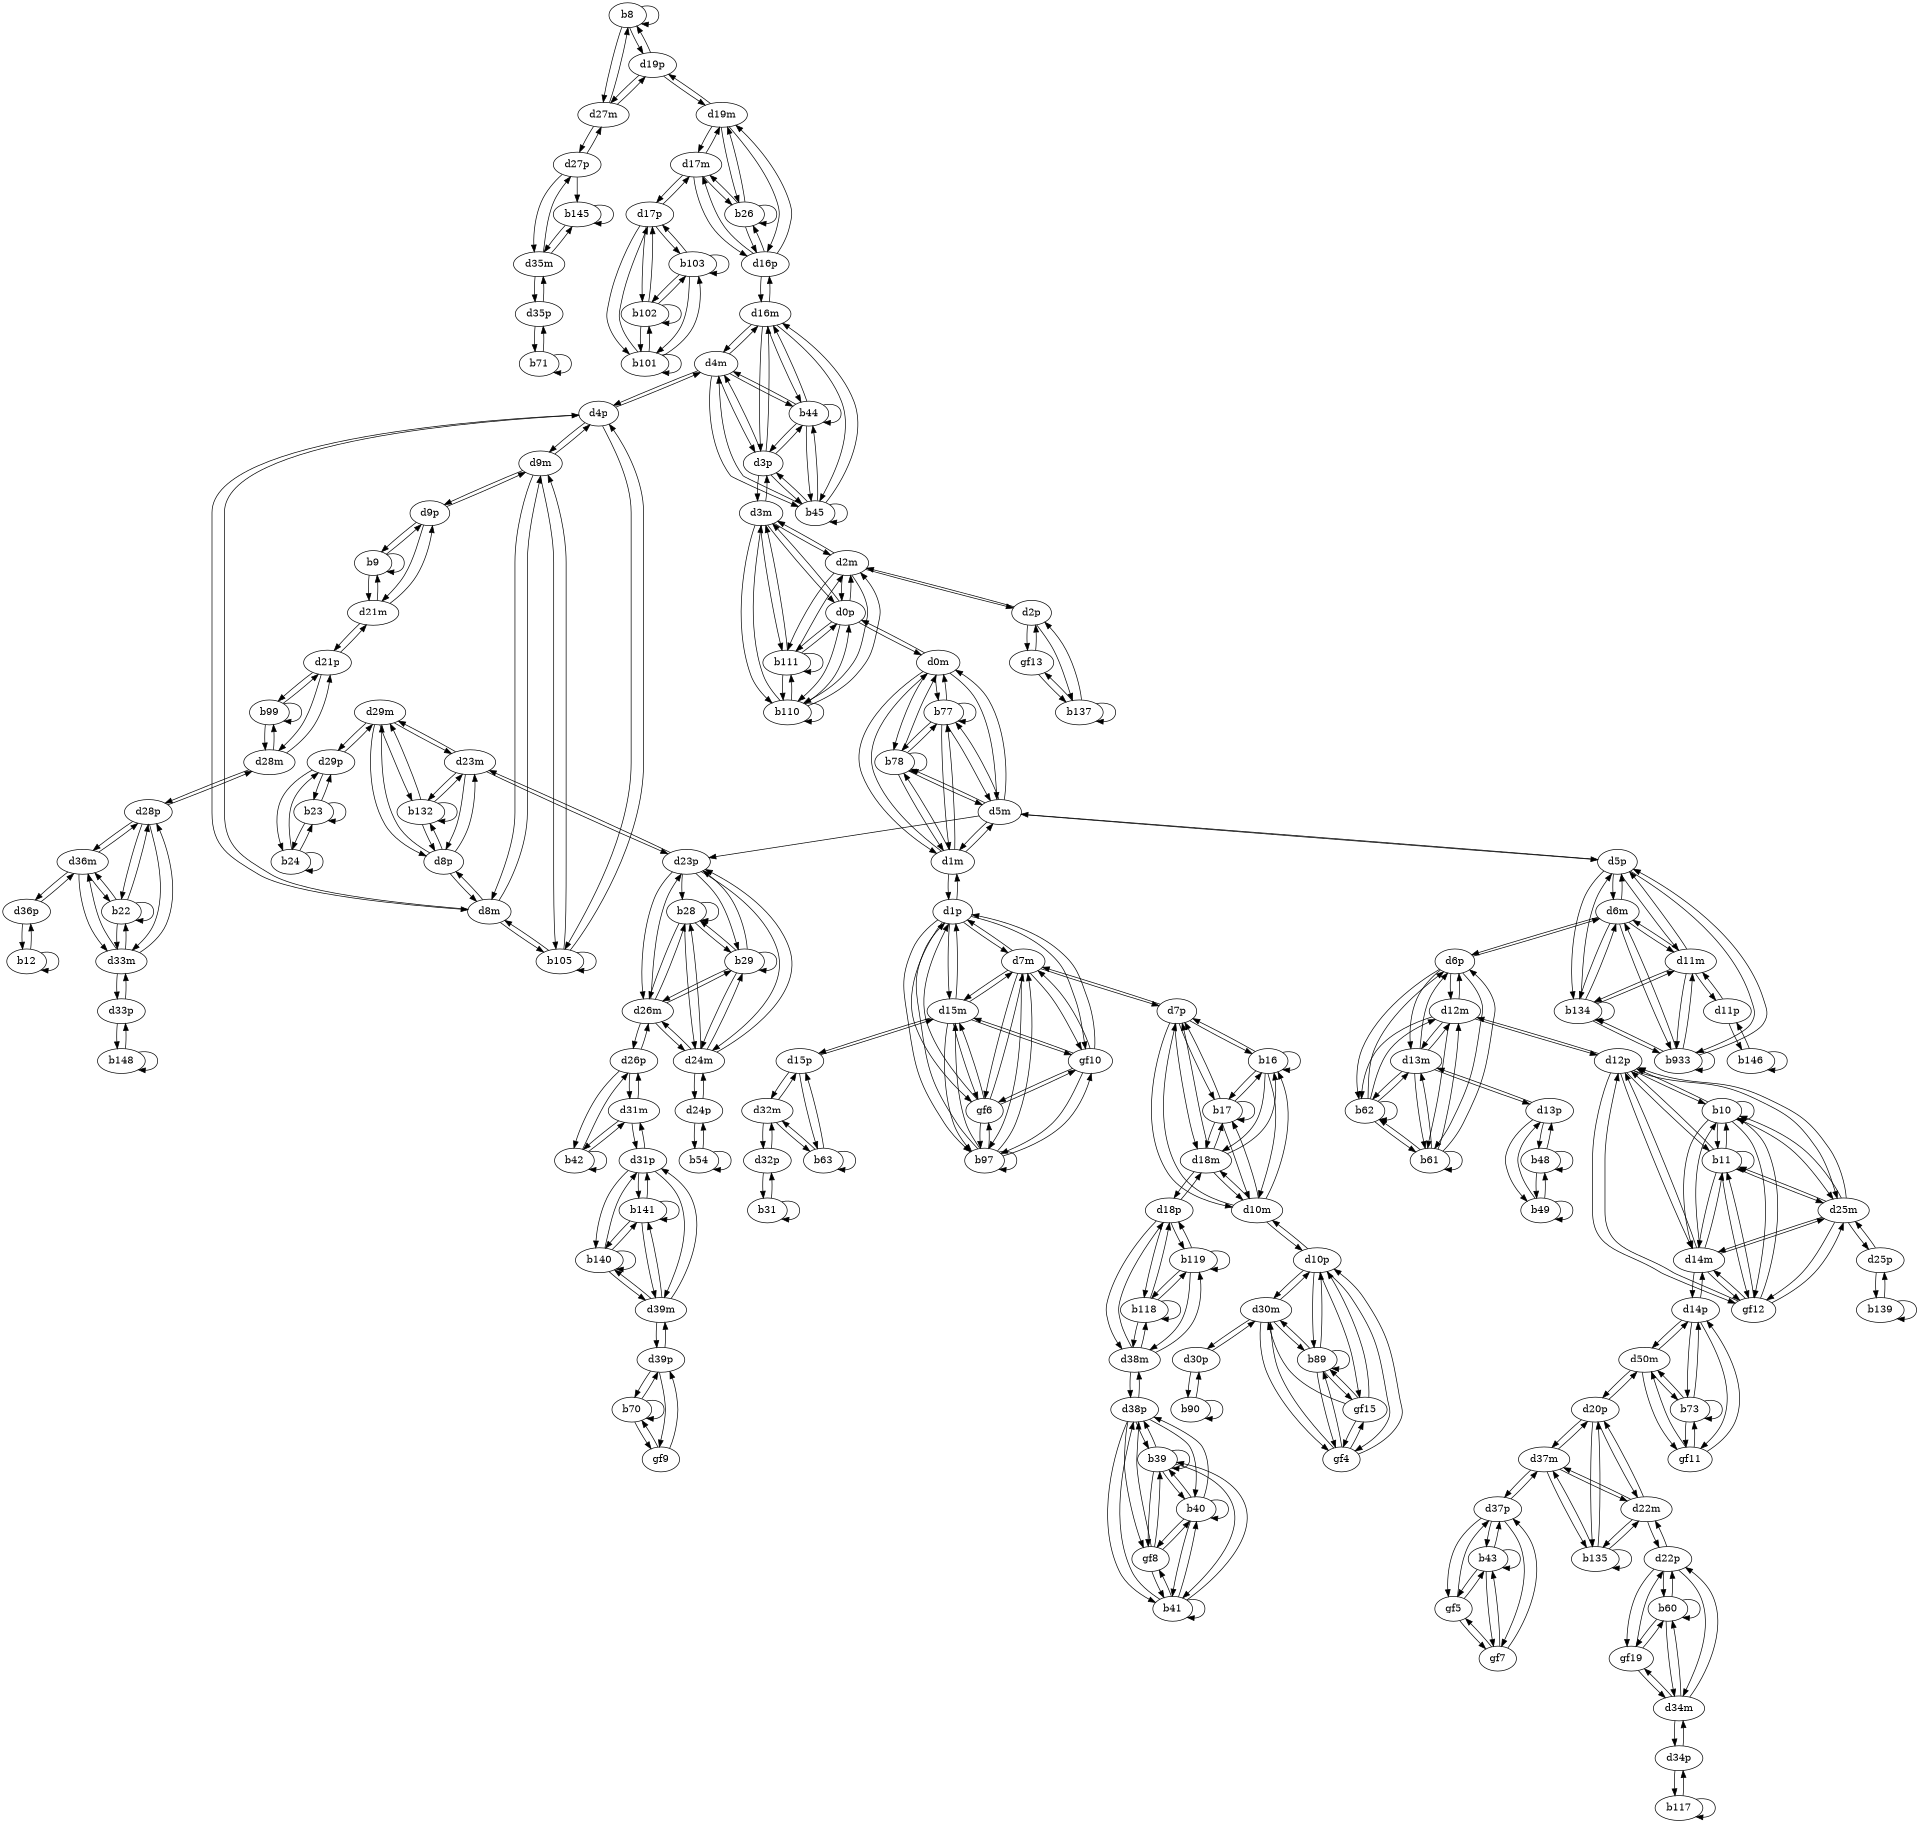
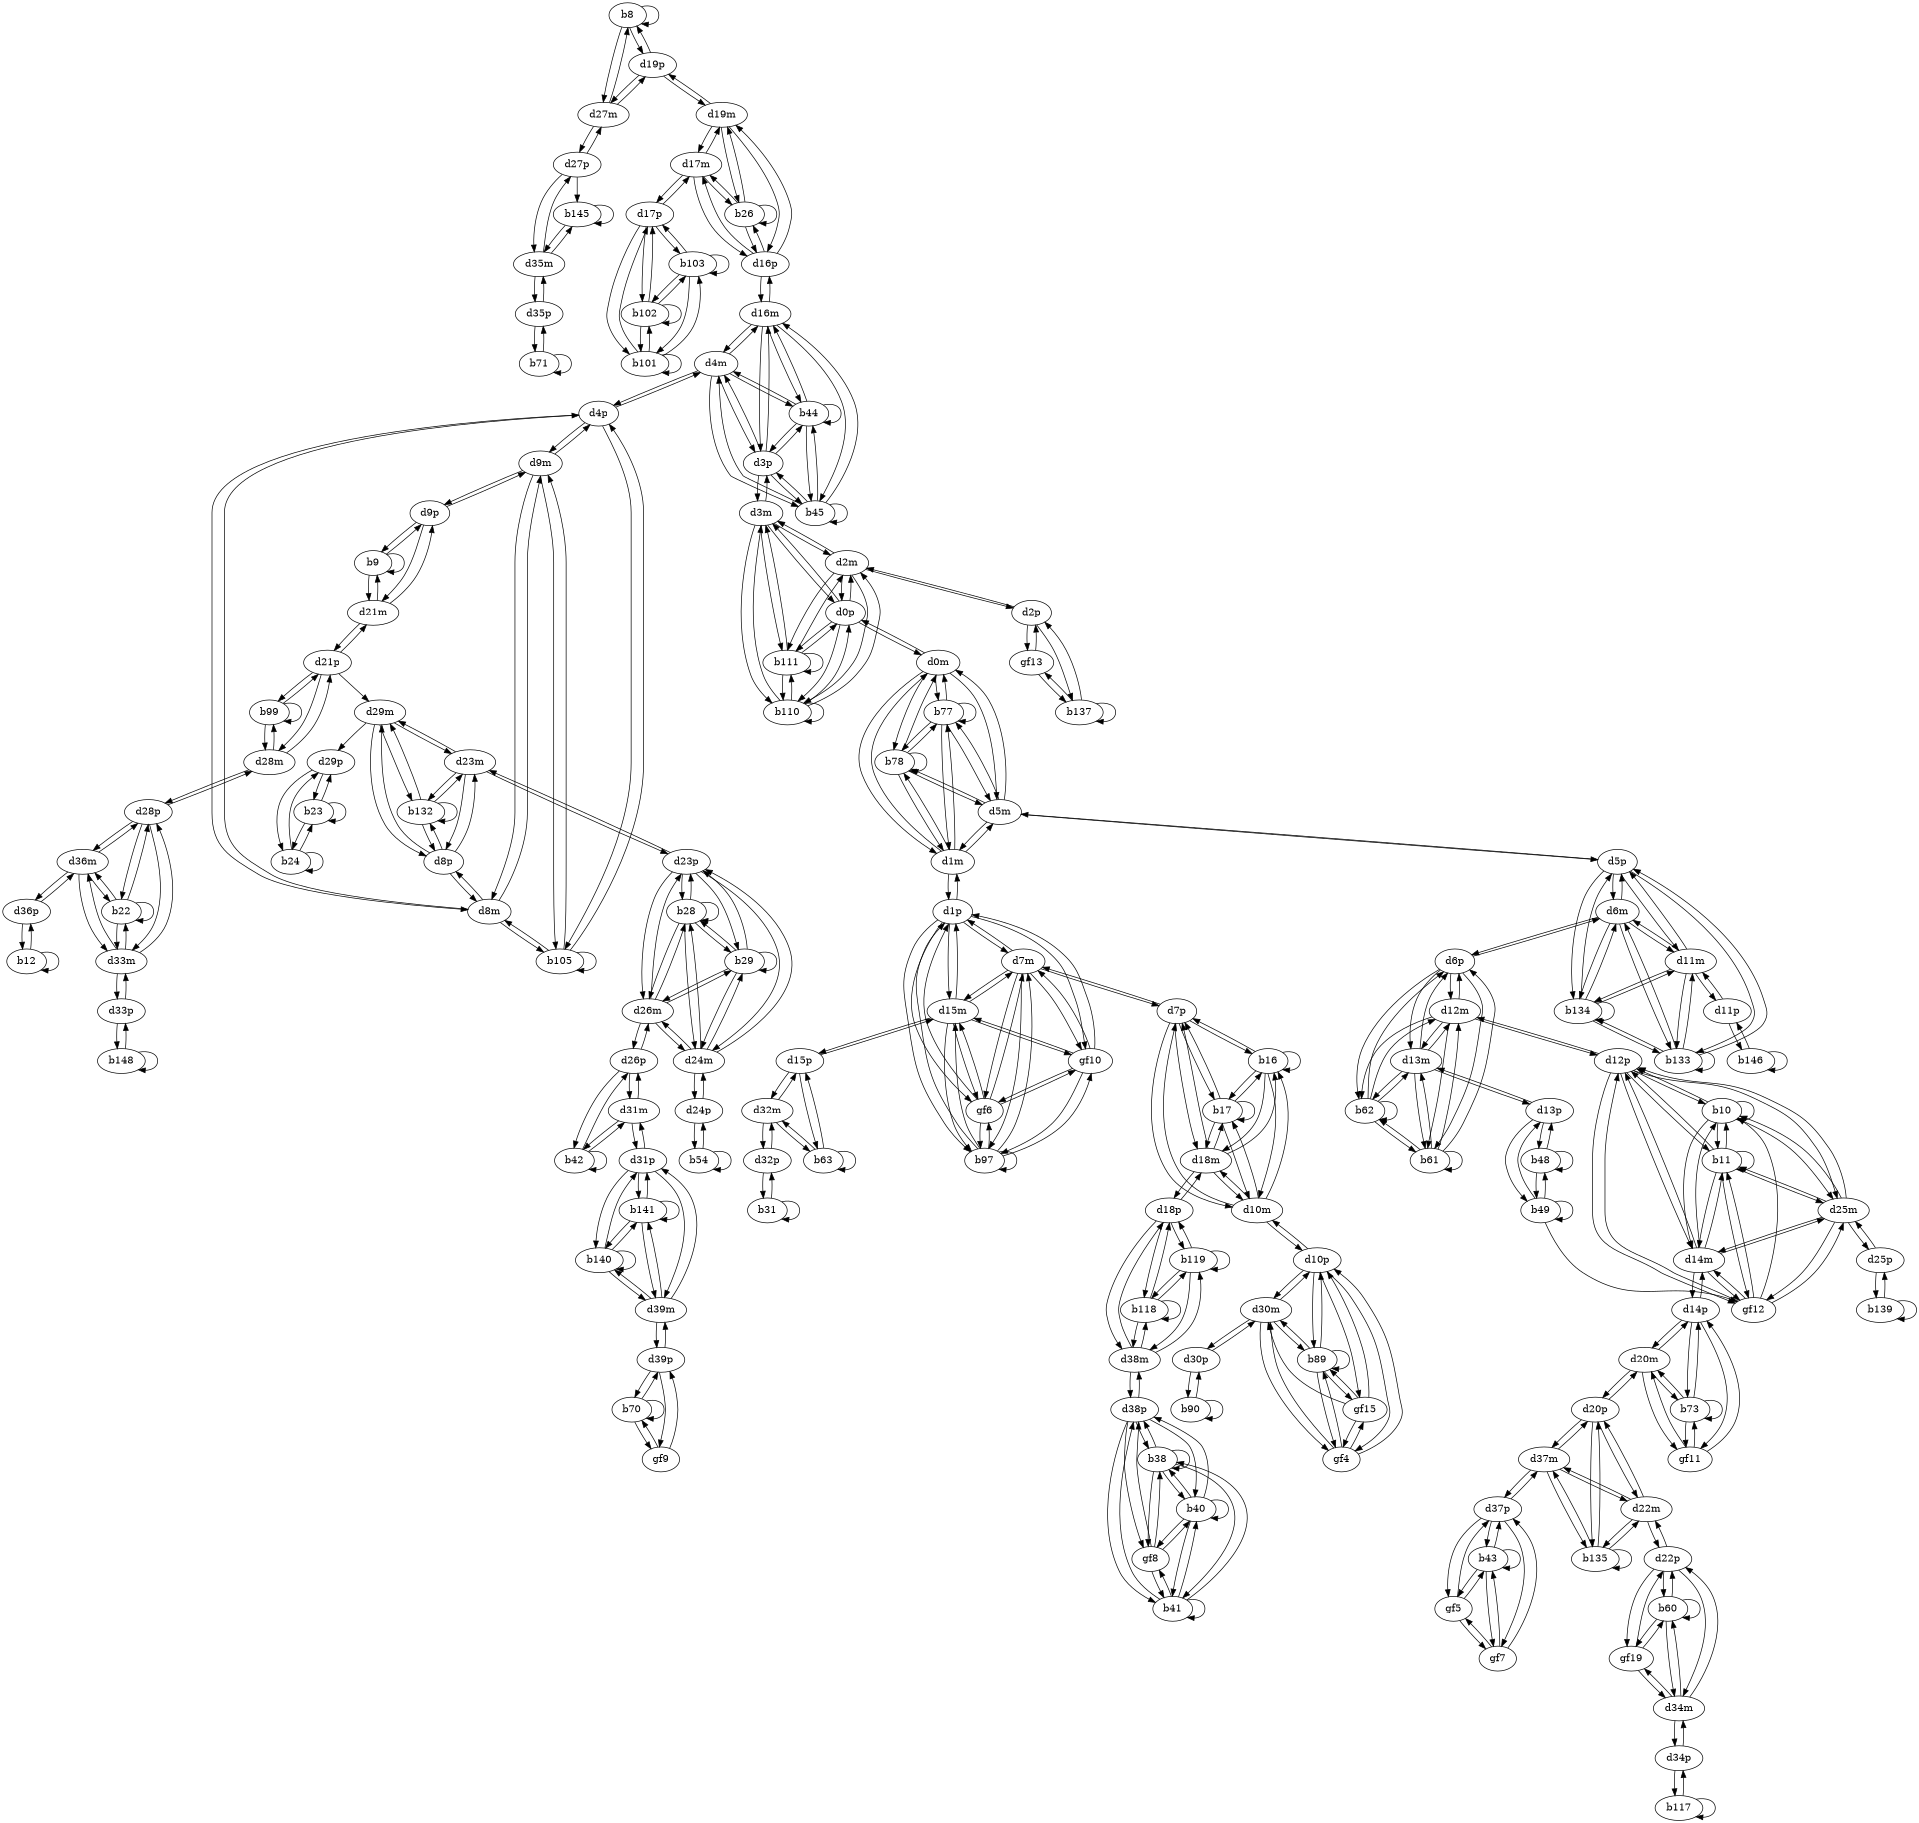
edge "d29p" -> "d29m": now "d21p" -> "d29m"
edge "d5m" -> "d23p": now "b28" -> "d23p"
node "b933": label "b933" -> "b133"
edge "b10" -> "gf12": now "b49" -> "gf12"
node "d50m": label "d50m" -> "d20m"
node "b39": label "b39" -> "b38"
